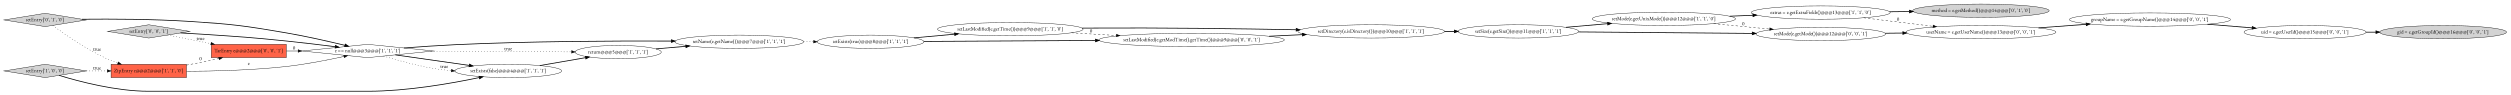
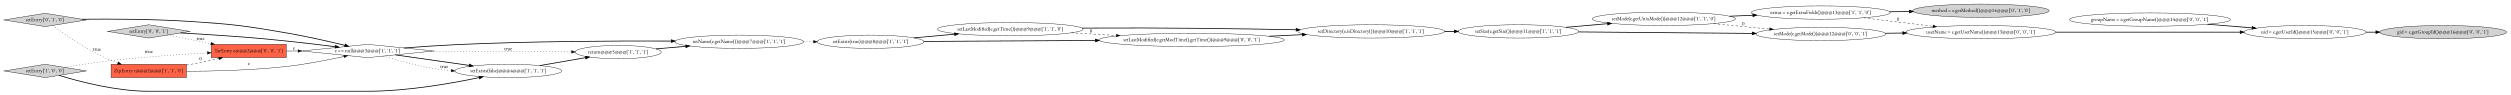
edge "userName = e.getUserName()@@@13@@@['0', '0', '1']" -> "groupName = e.getGroupName()@@@14@@@['0', '0', '1']": now "userName = e.getUserName()@@@13@@@['0', '0', '1']" -> "uid = e.getUserId()@@@15@@@['0', '0', '1']"
edge "TarEntry e@@@2@@@['0', '0', '1']" -> "e == null@@@3@@@['1', '1', '1']": label "0" -> "e"
edge "setEntry['1', '0', '0']" -> "ZipEntry e@@@2@@@['1', '1', '0']": now "setEntry['1', '0', '0']" -> "TarEntry e@@@2@@@['0', '0', '1']"
